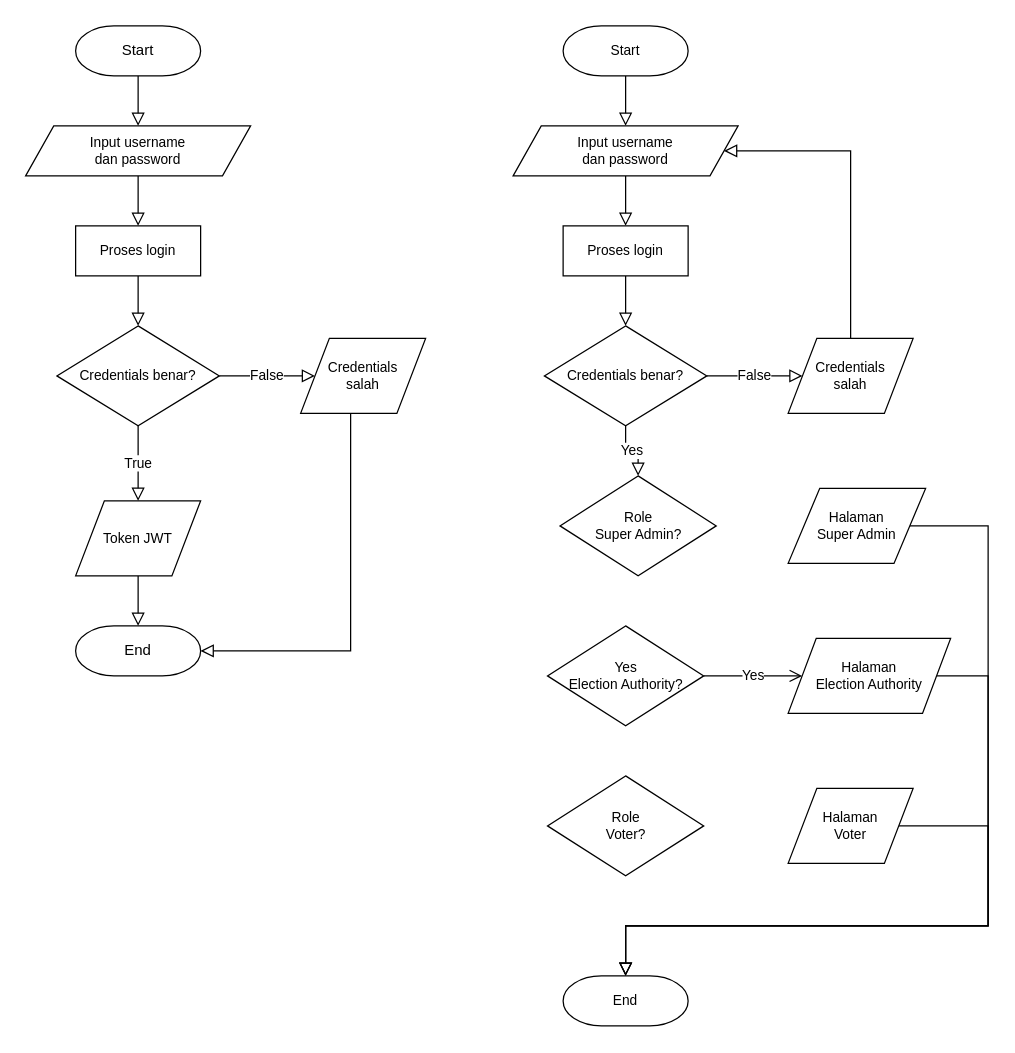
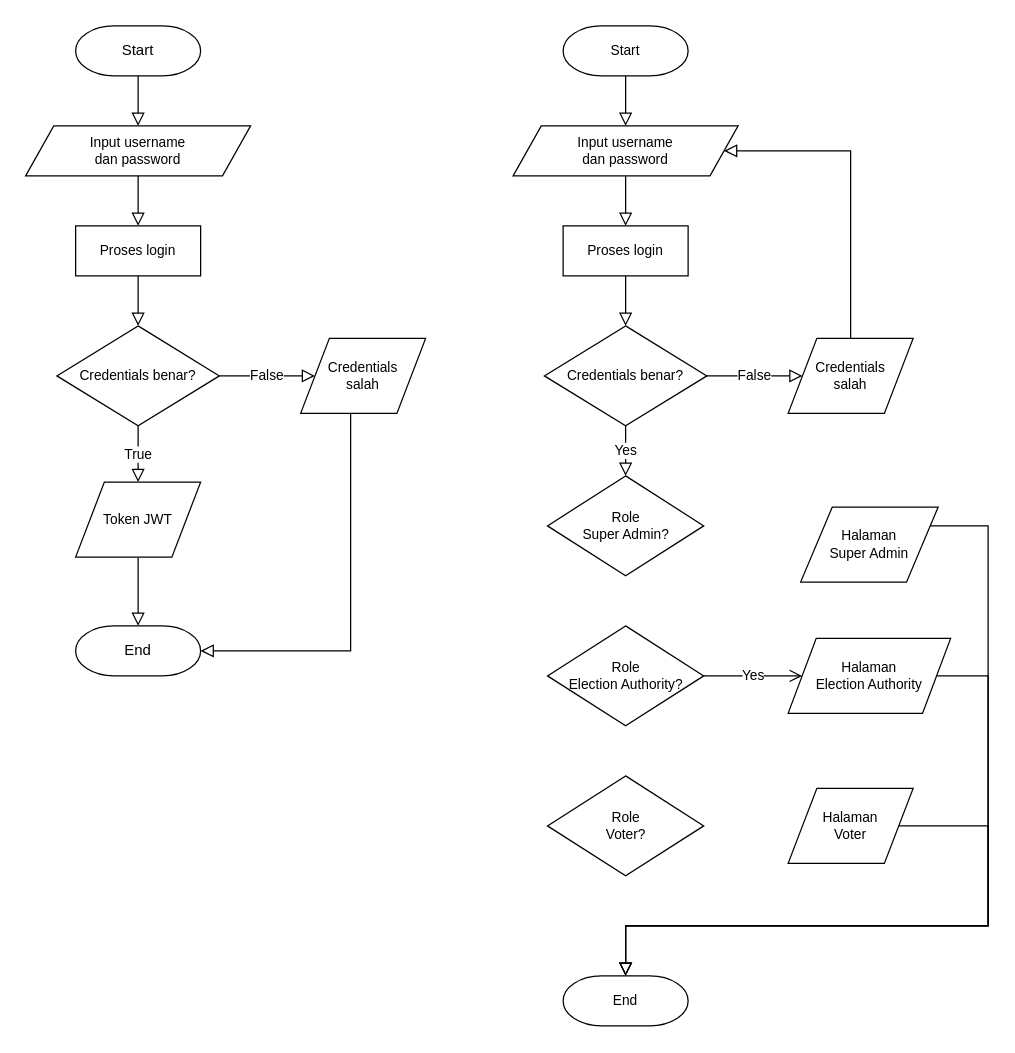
node "Role Super Admin?": moved (638, 526) -> (626, 526)
node "Halaman Super Admin": moved (857, 526) -> (869, 544)
node "Token JWT": moved (138, 538) -> (138, 519)
node "Yes Election Authority?": label "Yes Election Authority?" -> "Role Election Authority?"
